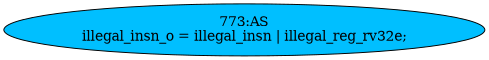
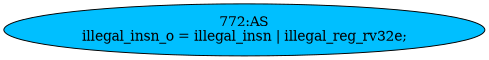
node "773:AS illegal_insn_o = illegal_insn | illegal_reg_rv32e;": label "773:AS illegal_insn_o = illegal_insn | illegal_reg_rv32e;" -> "772:AS illegal_insn_o = illegal_insn | illegal_reg_rv32e;"
